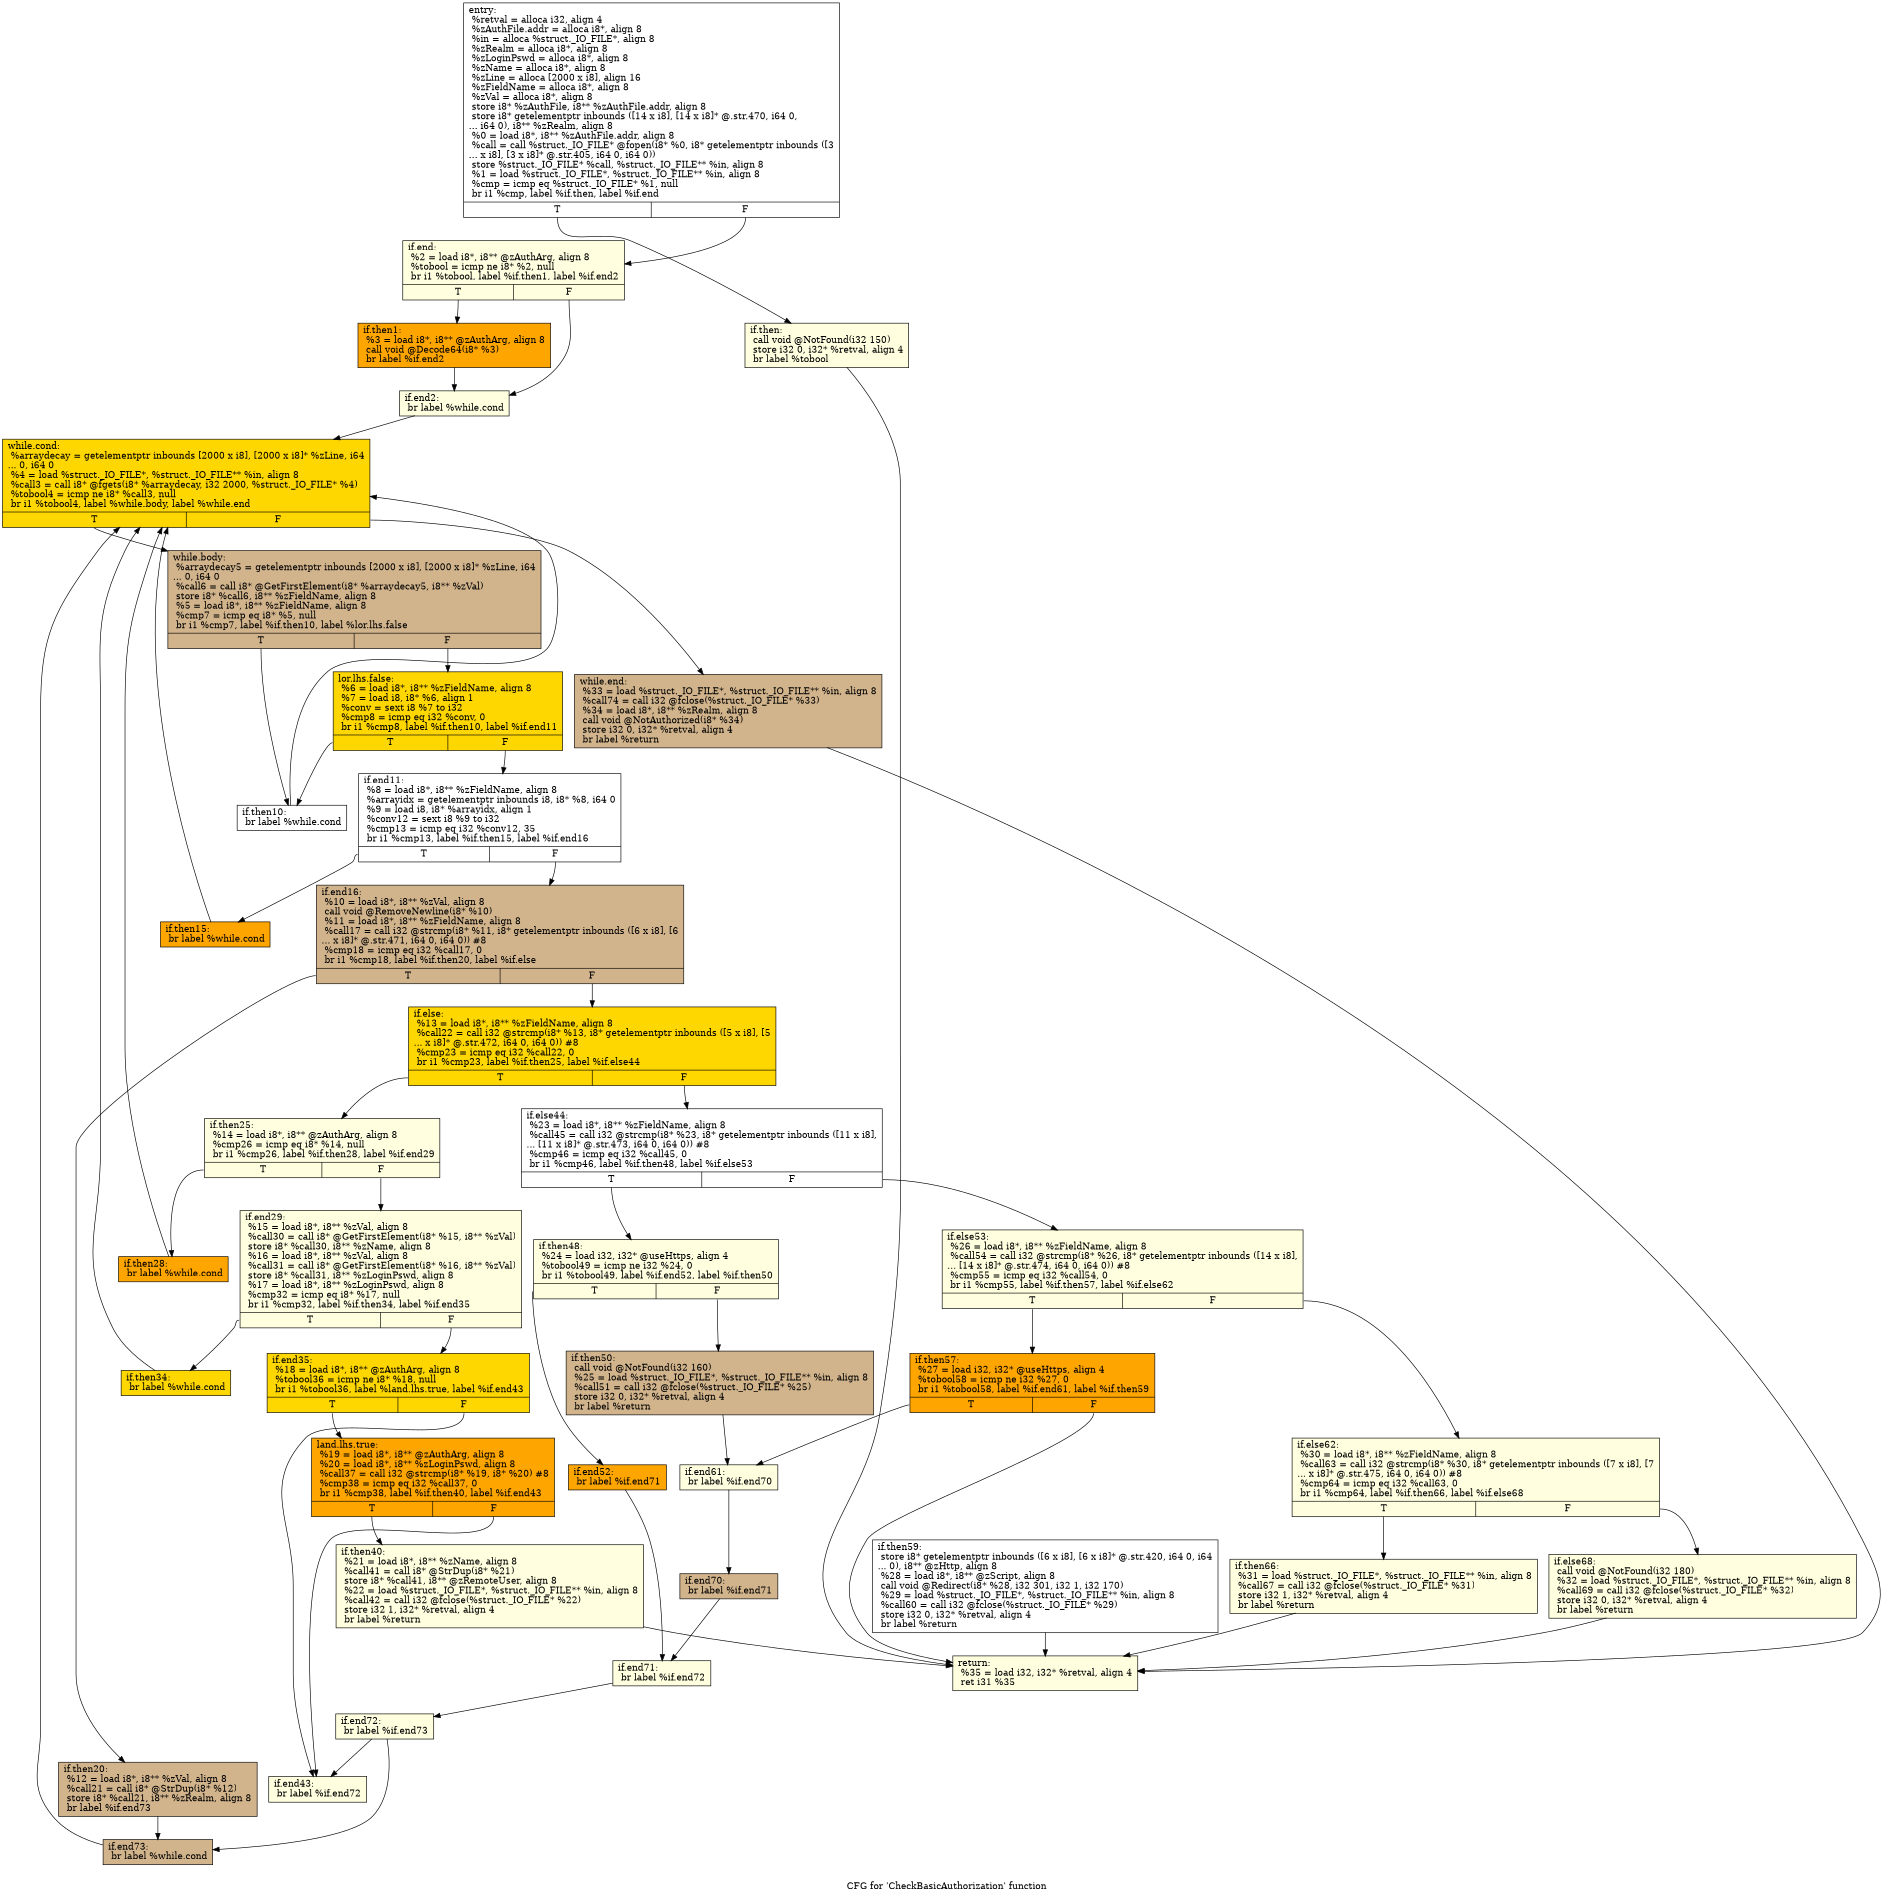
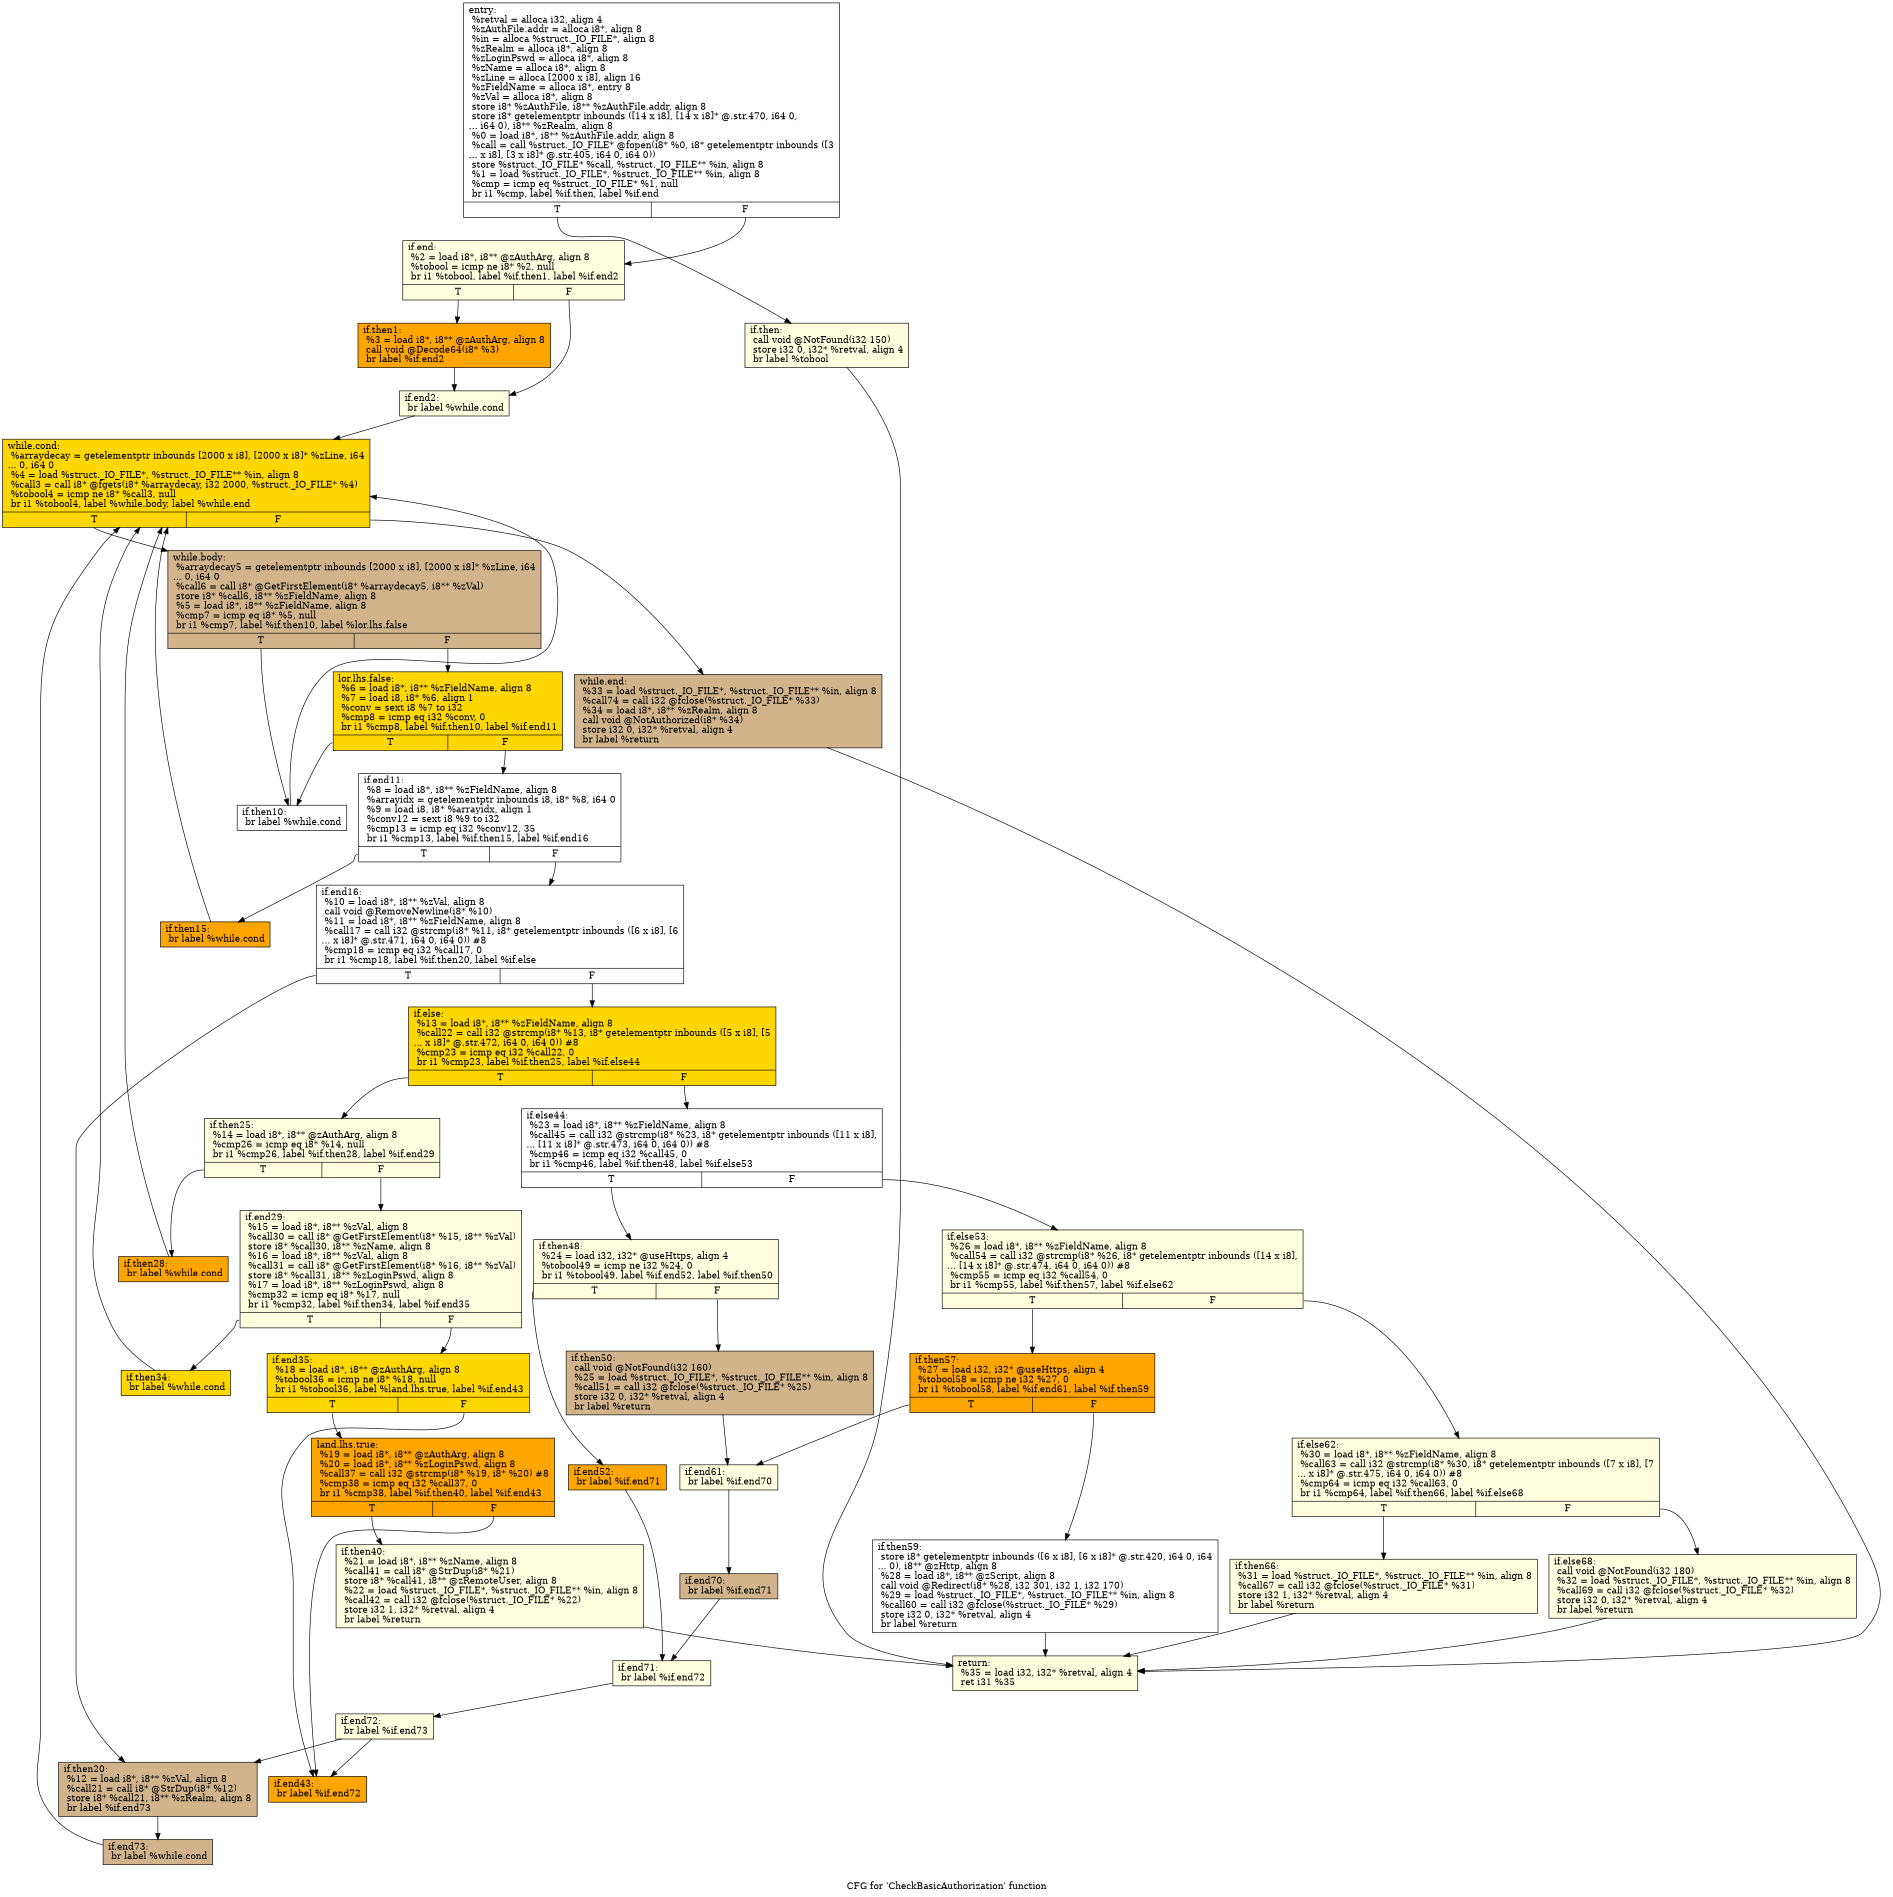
node "entry:": text "%zFieldName = alloca i8*, align 8" -> "%zFieldName = alloca i8*, entry 8"
node "if.end16:": fillcolor tan -> white
edge "if.then57:" -> "return:": now "if.then57:" -> "if.then59:"
node "if.end43:": fillcolor lightyellow -> orange
edge "if.end72:" -> "if.end73:": now "if.end72:" -> "if.then20:"
